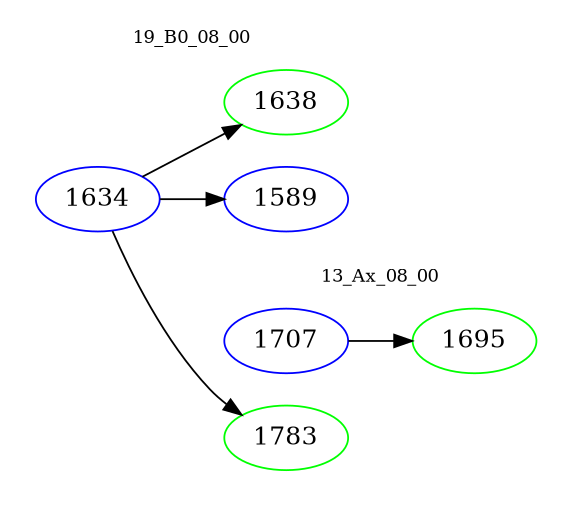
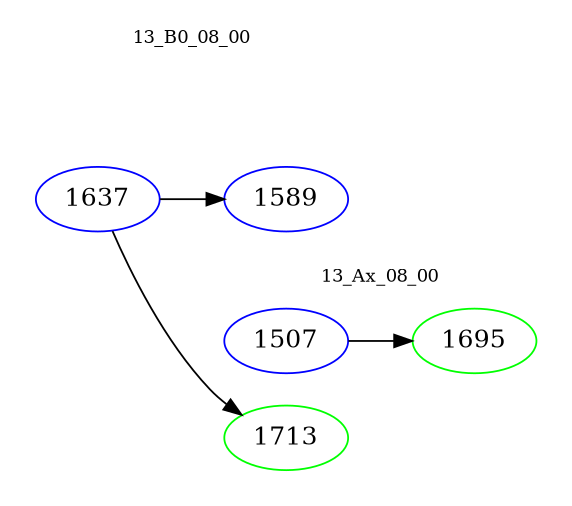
cluster "19_B0_08_00": label "19_B0_08_00" -> "13_B0_08_00"
node "1638": removed
node "1634": label "1634" -> "1637"
node "1707": label "1707" -> "1507"
node "1783": label "1783" -> "1713"
